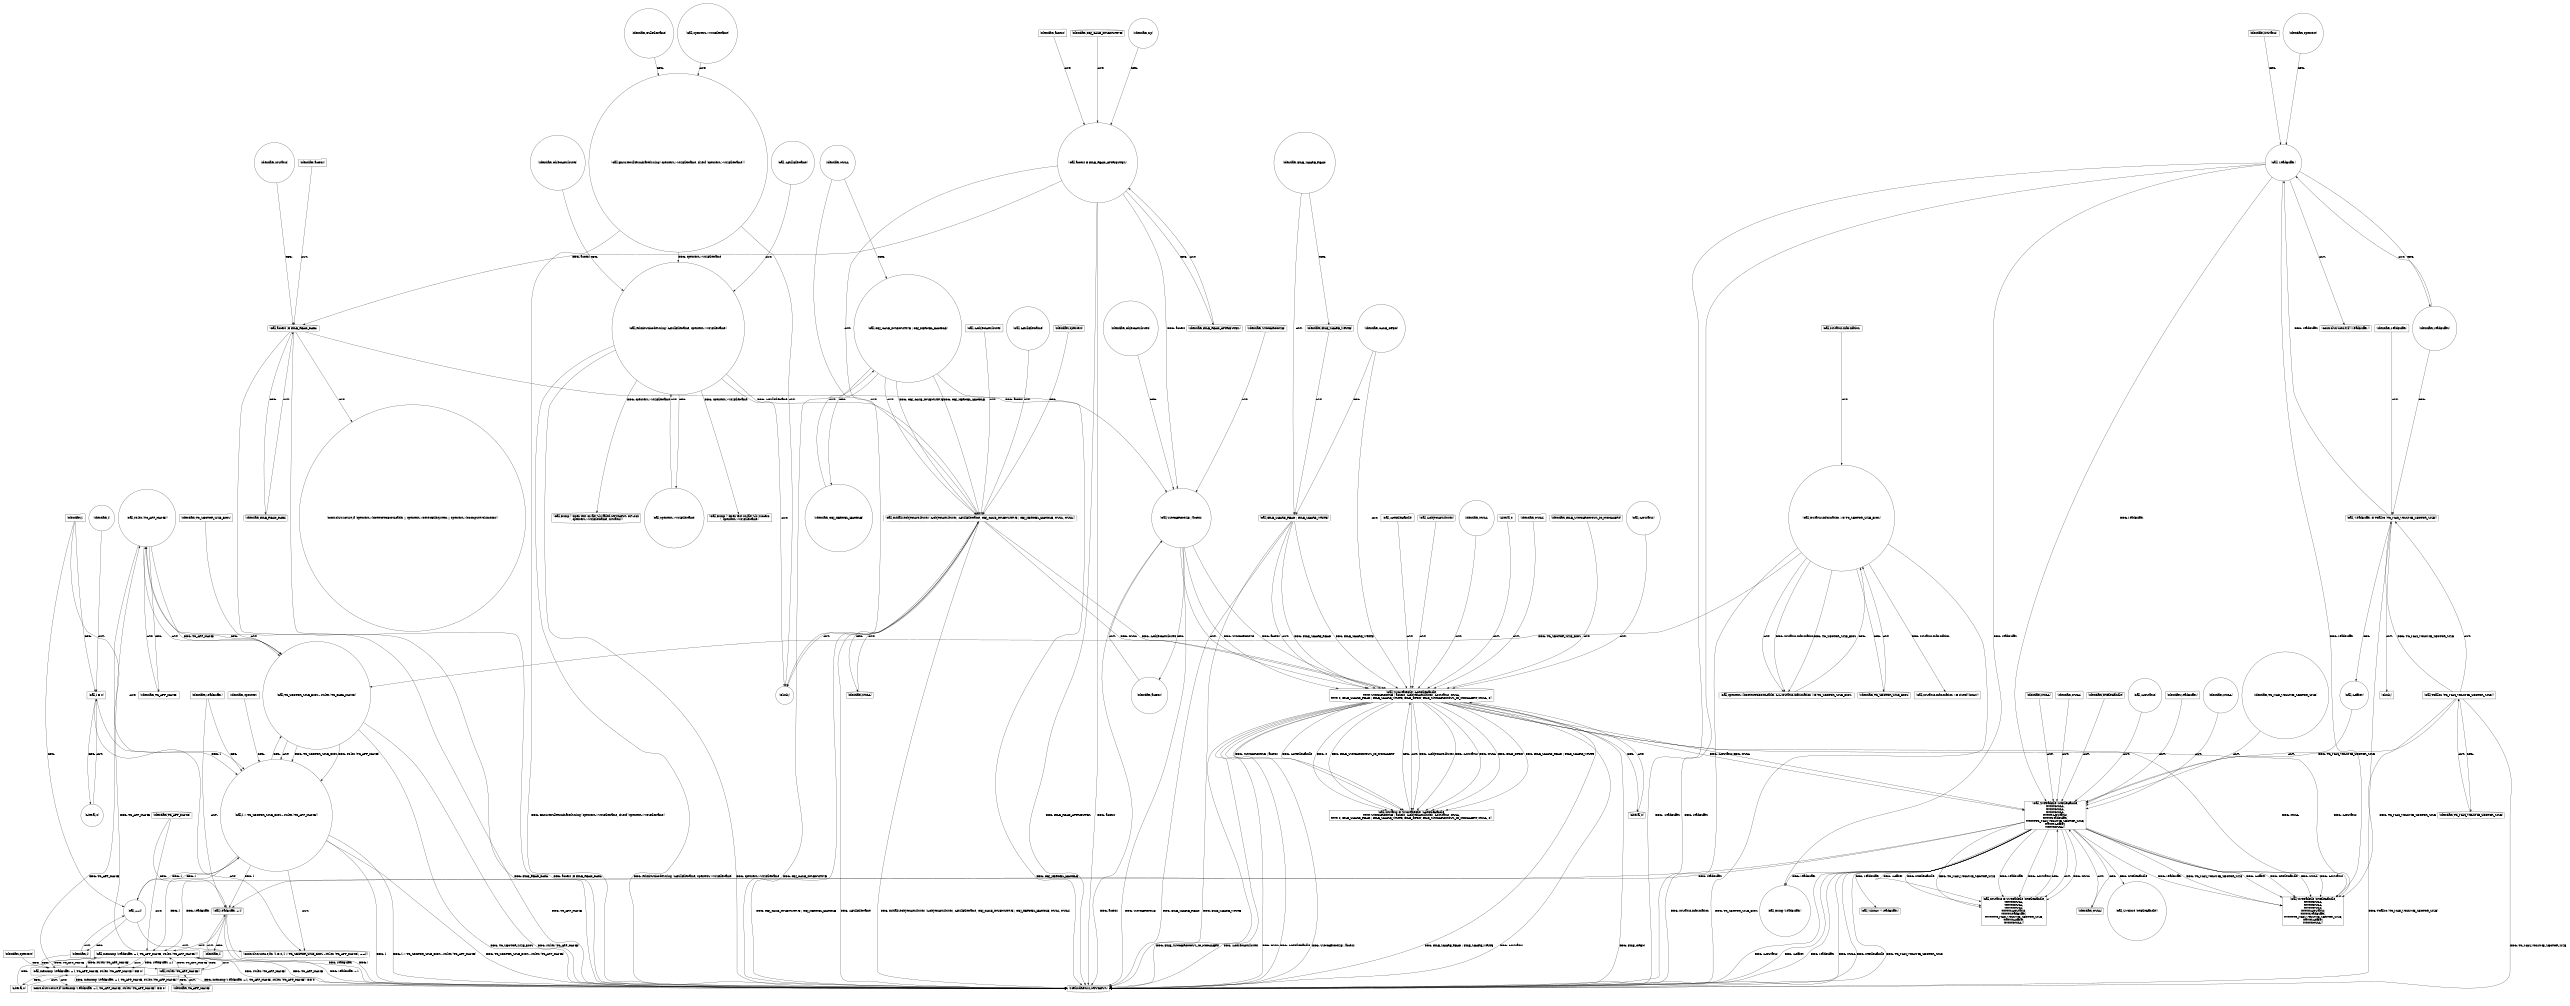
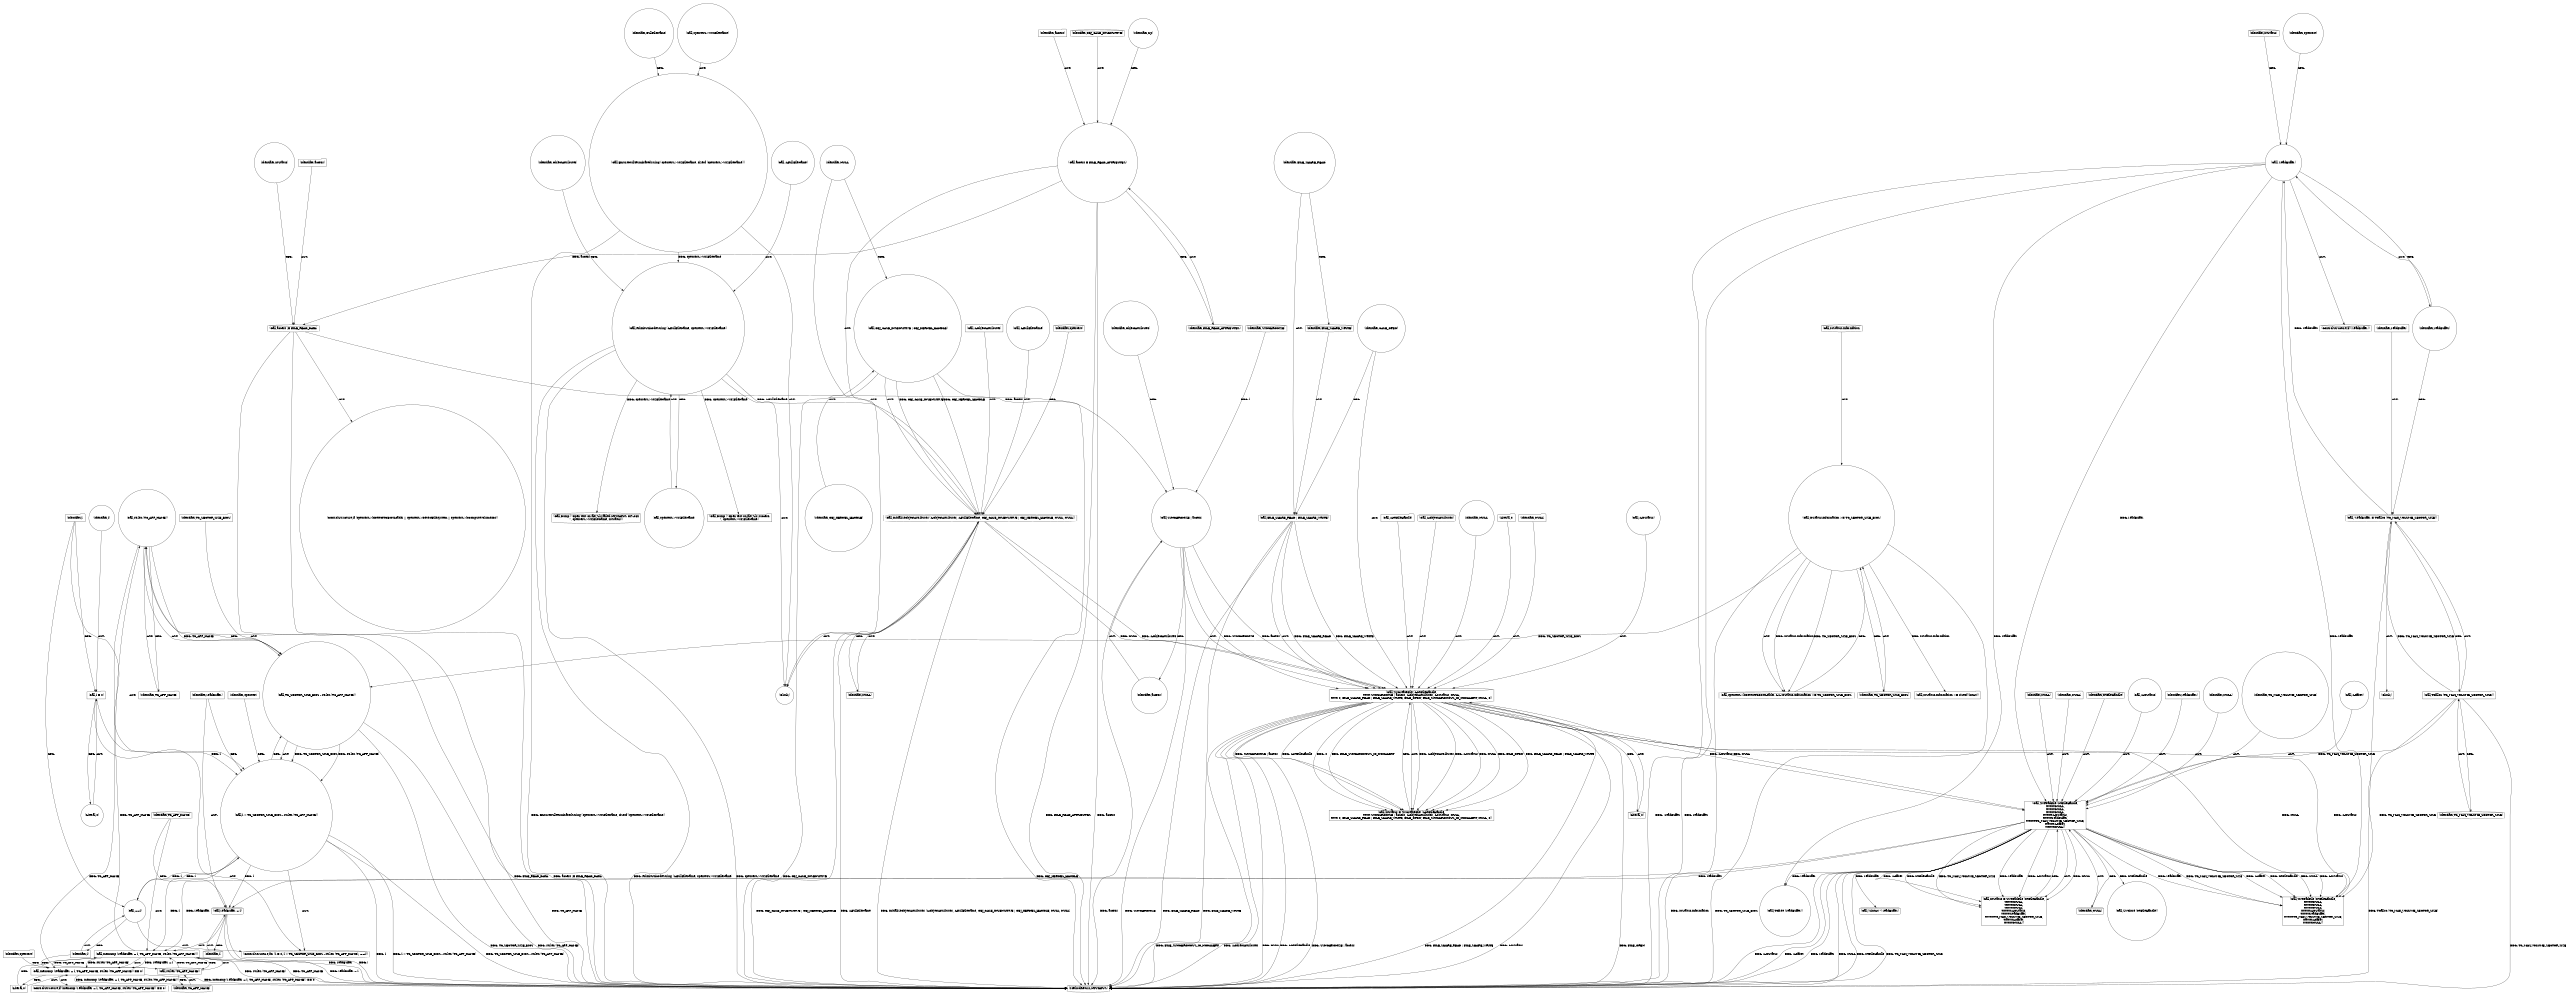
edge "(Call,access = FILE_READ_ATTRIBUTES)" -> "(Call,SYNCHRONIZE | access)": removed, label "DDG: access"
edge "(Identifier,SYNCHRONIZE)" -> "(Call,SYNCHRONIZE | access)": label "AST: " -> "DDG: i"
edge "(Call,OBJ_CASE_INSENSITIVE | OBJ_KERNEL_HANDLE)" -> "(Identifier,OBJ_KERNEL_HANDLE)": removed, label "CFG:"
node "(Identifier,FILE_READ_DATA)": removed
node "(Identifier,FILE_SYNCHRONOUS_IO_NONALERT)": removed
edge "(Call,*readBuffer = TCalloc (TC_MAX_VOLUME_SECTOR_SIZE))" -> "(Call,&offset)": now "(Call,*readBuffer = TCalloc (TC_MAX_VOLUME_SECTOR_SIZE))" -> "(Call,TCalloc (TC_MAX_VOLUME_SECTOR_SIZE))"
node "(Call,TC_SECTOR_SIZE_BIOS - strlen (TC_DATA_NAME))": label "(Call,TC_SECTOR_SIZE_BIOS - strlen (TC_DATA_NAME))" -> "(Call,TC_SECTOR_SIZE_BIOS - strlen (TC_APP_NAME))"
node "(Call,Dump (readBuffer))": label "(Call,Dump (readBuffer))" -> "(Call,TCfree (readBuffer))"
